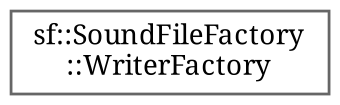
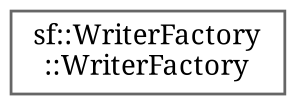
node "sf::SoundFileFactory ::WriterFactory": label "sf::SoundFileFactory ::WriterFactory" -> "sf::WriterFactory ::WriterFactory"
